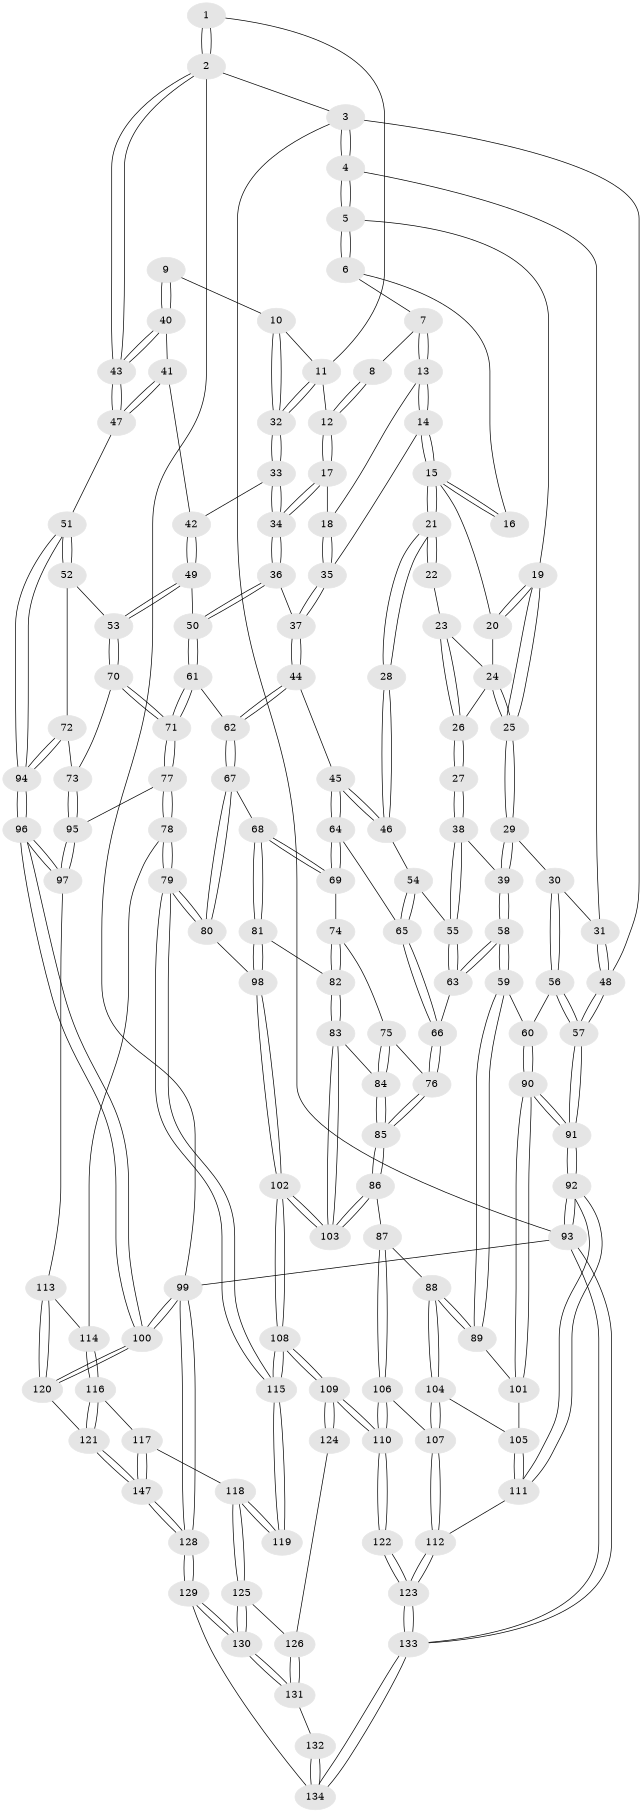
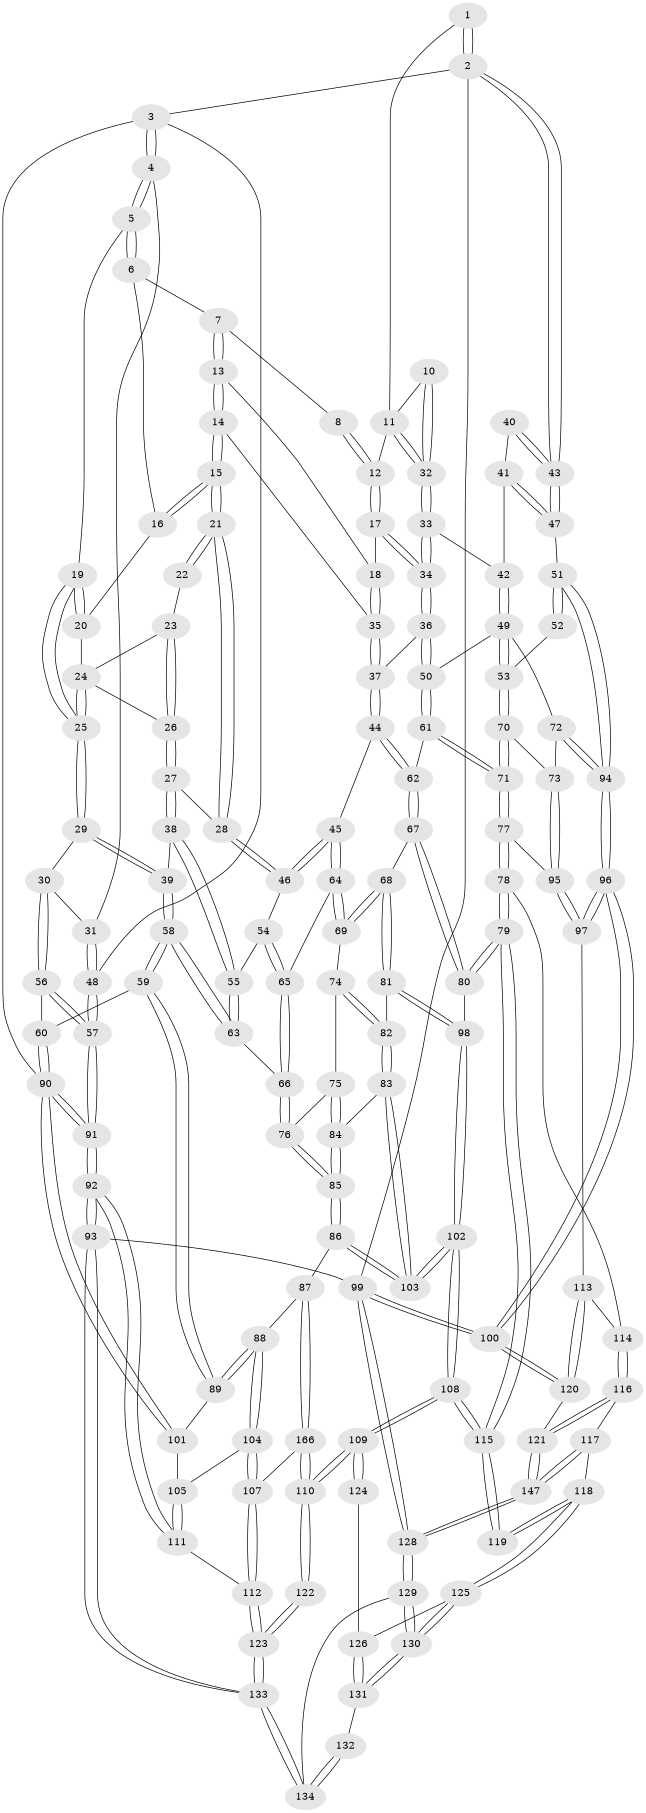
node "9": removed
edge "15" -- "20": now "16" -- "20"
edge "52" -- "72": now "49" -- "72"
edge "3" -- "93": now "3" -- "90"
edge "27" -- "28": added
node "106": label "106" -> "166"
